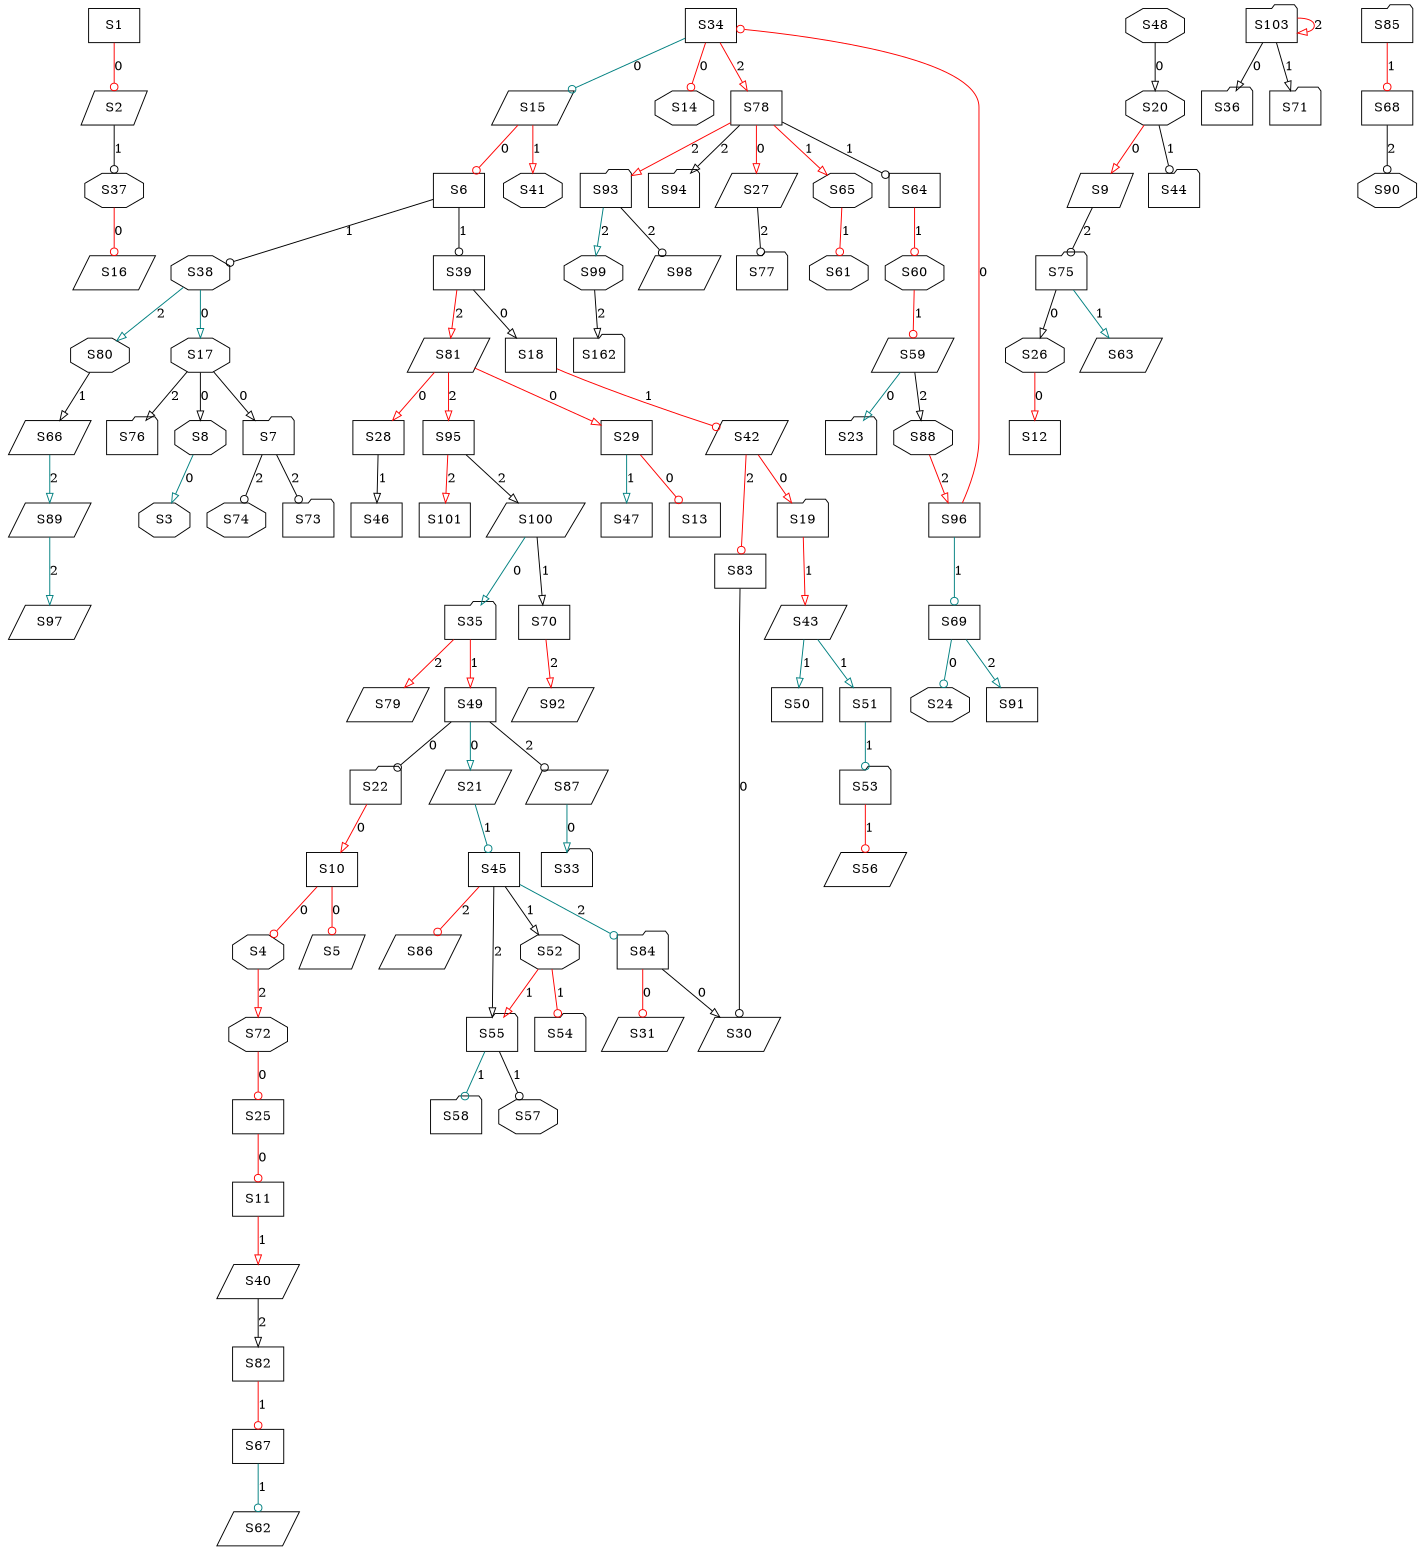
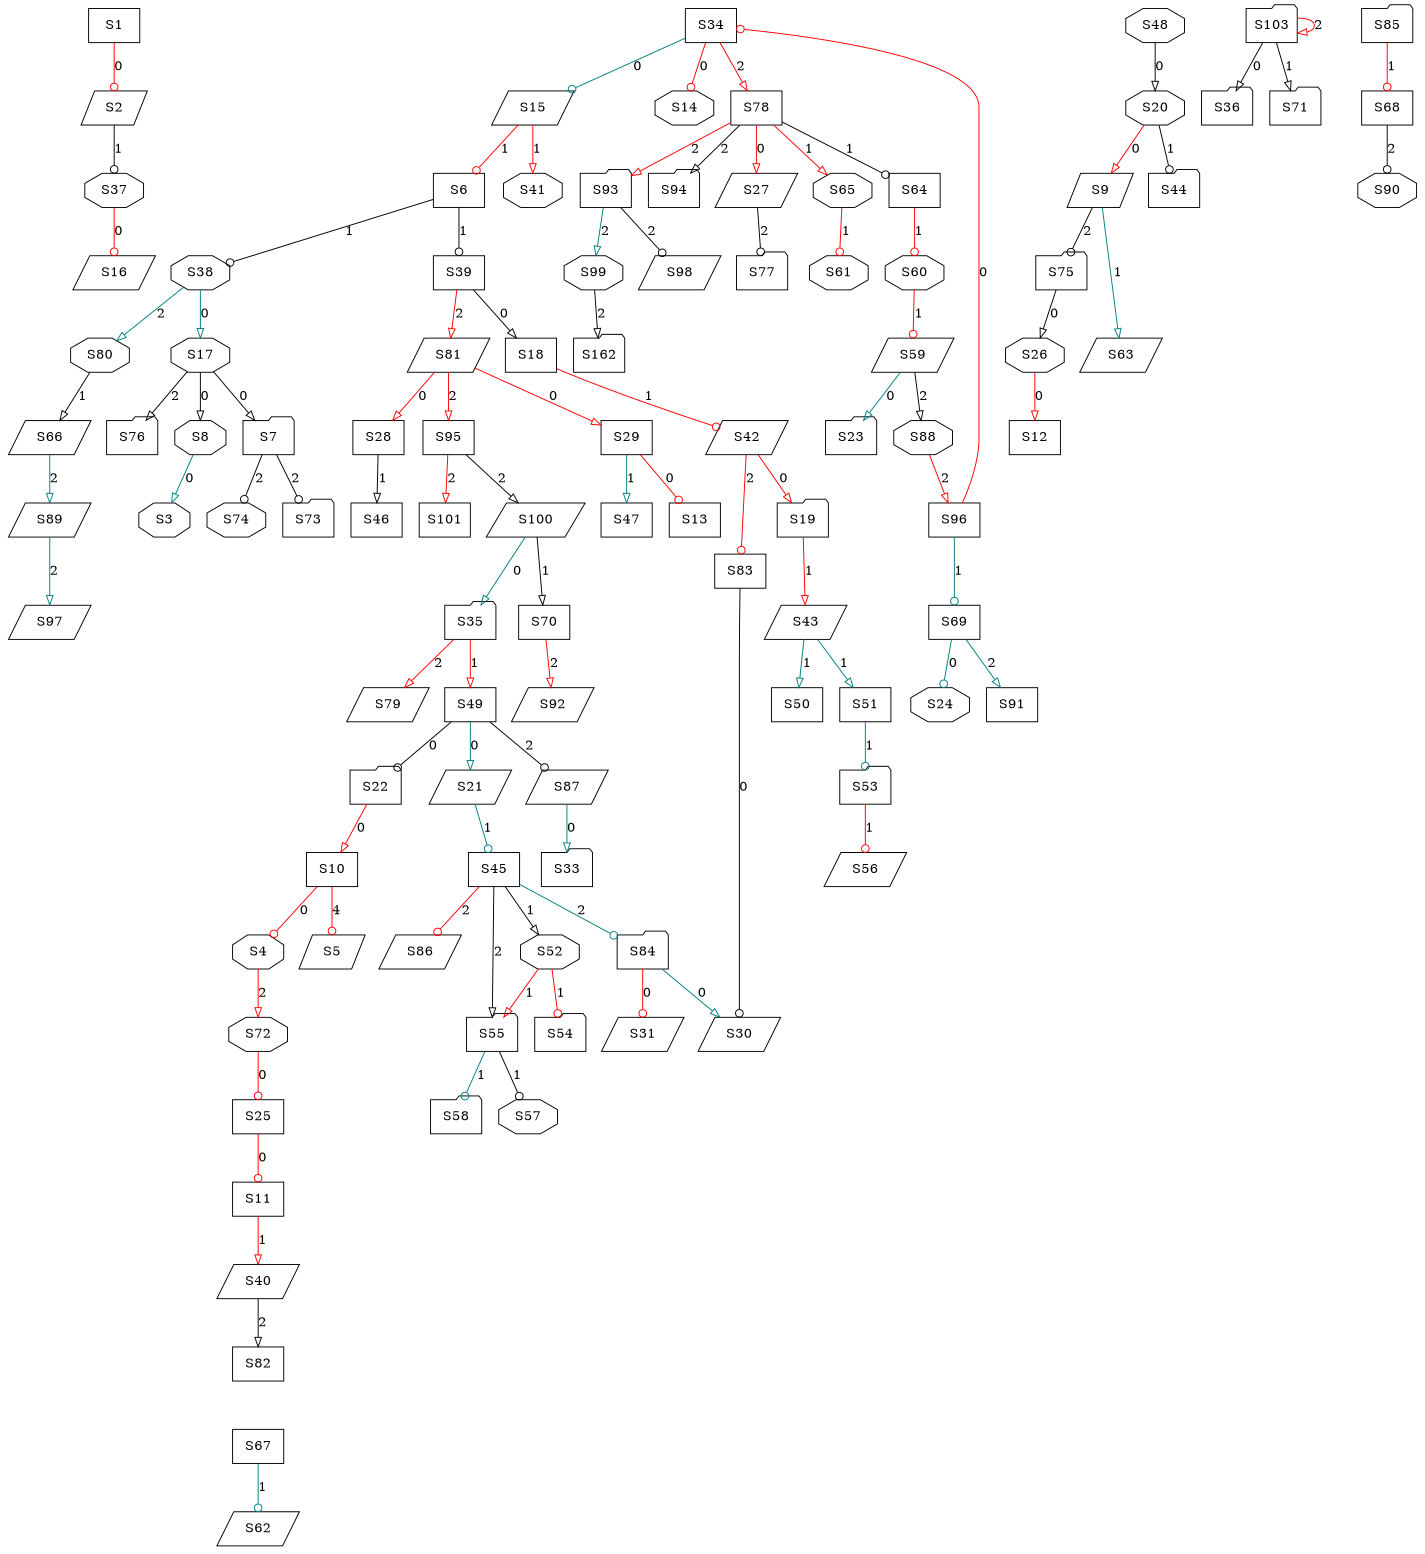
edge "S15" -> "S6": label "0" -> "1"
edge "S75" -> "S63": now "S9" -> "S63"
edge "S10" -> "S5": label "0" -> "4"
edge "S84" -> "S30": color black -> teal
edge "S82" -> "S67": removed, label "1"
